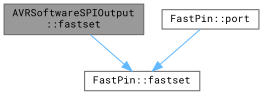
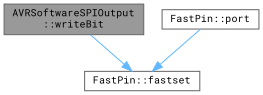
node "AVRSoftwareSPIOutput ::fastset": label "AVRSoftwareSPIOutput ::fastset" -> "AVRSoftwareSPIOutput ::writeBit"
